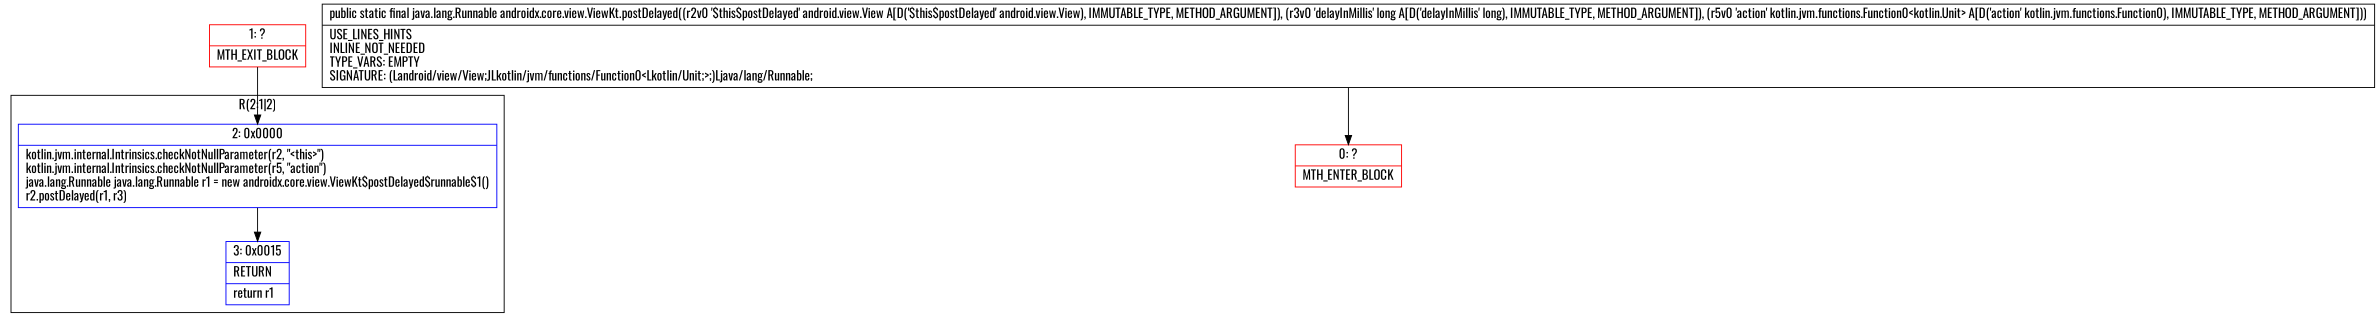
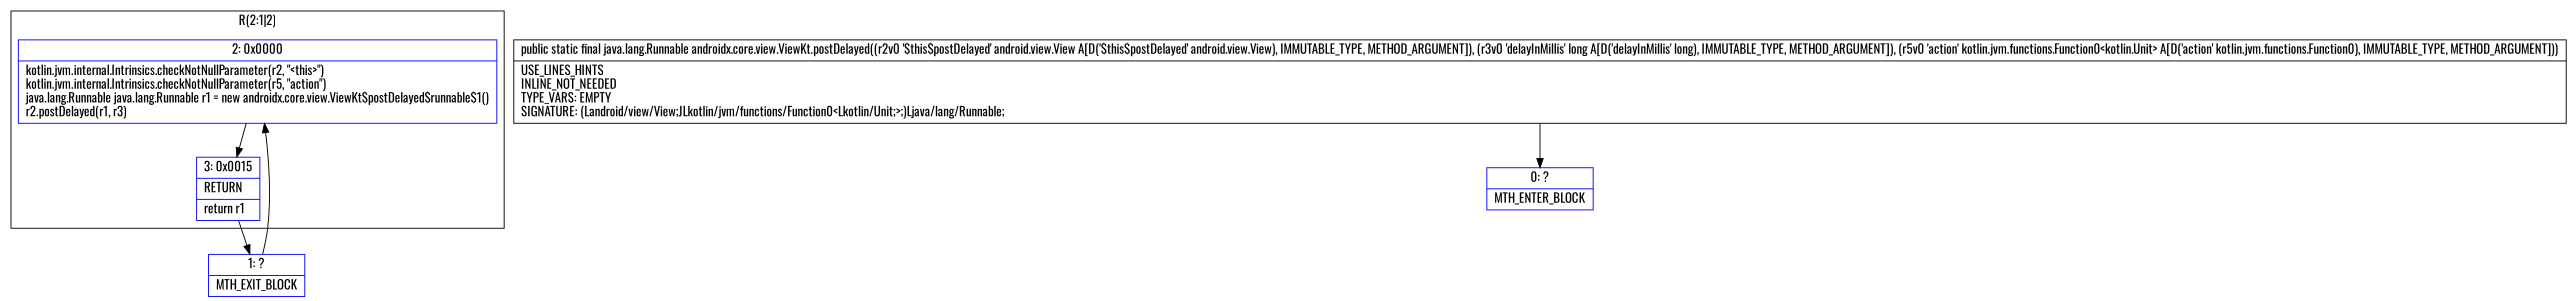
node "1: ?": color red -> blue
node "0: ?": color red -> blue
edge "3: 0x0015" -> "1: ?": added
